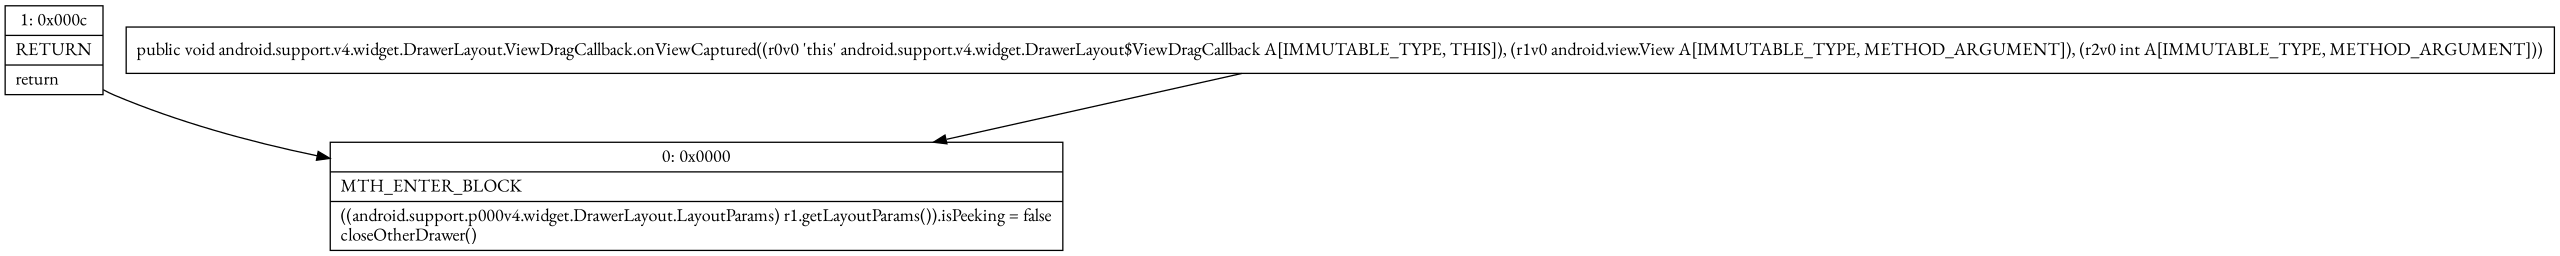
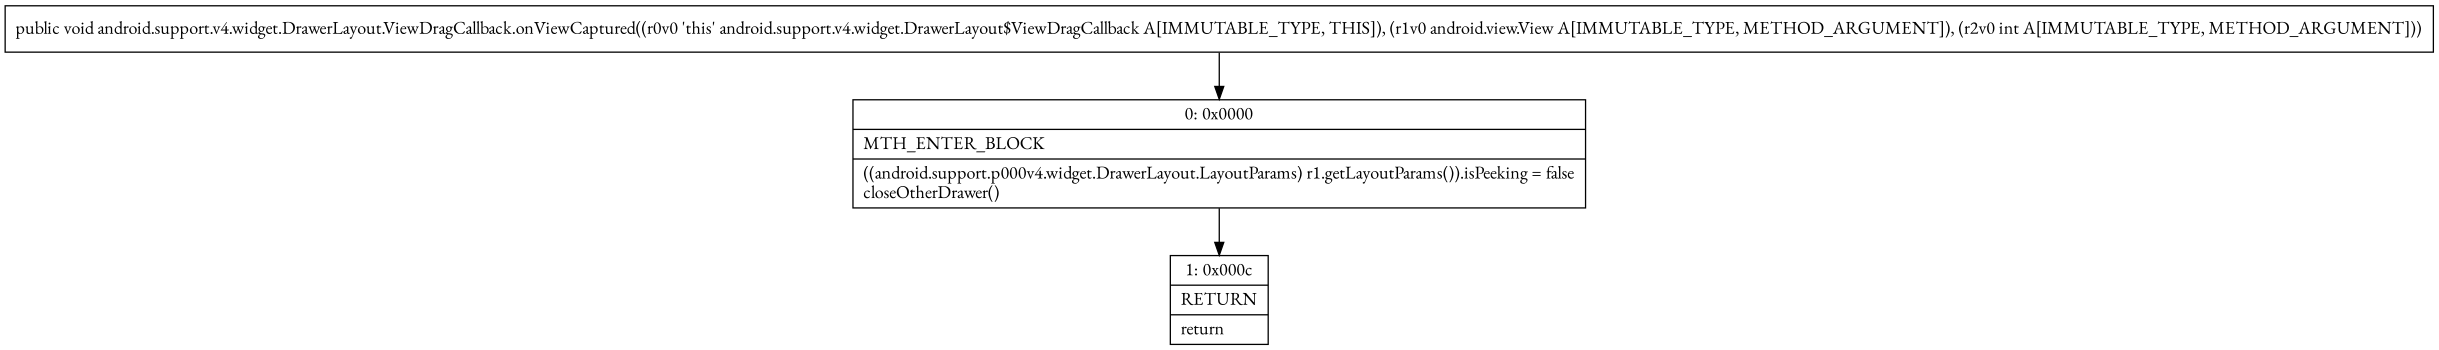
edge "1: 0x000c" -> "0: 0x0000": reversed
